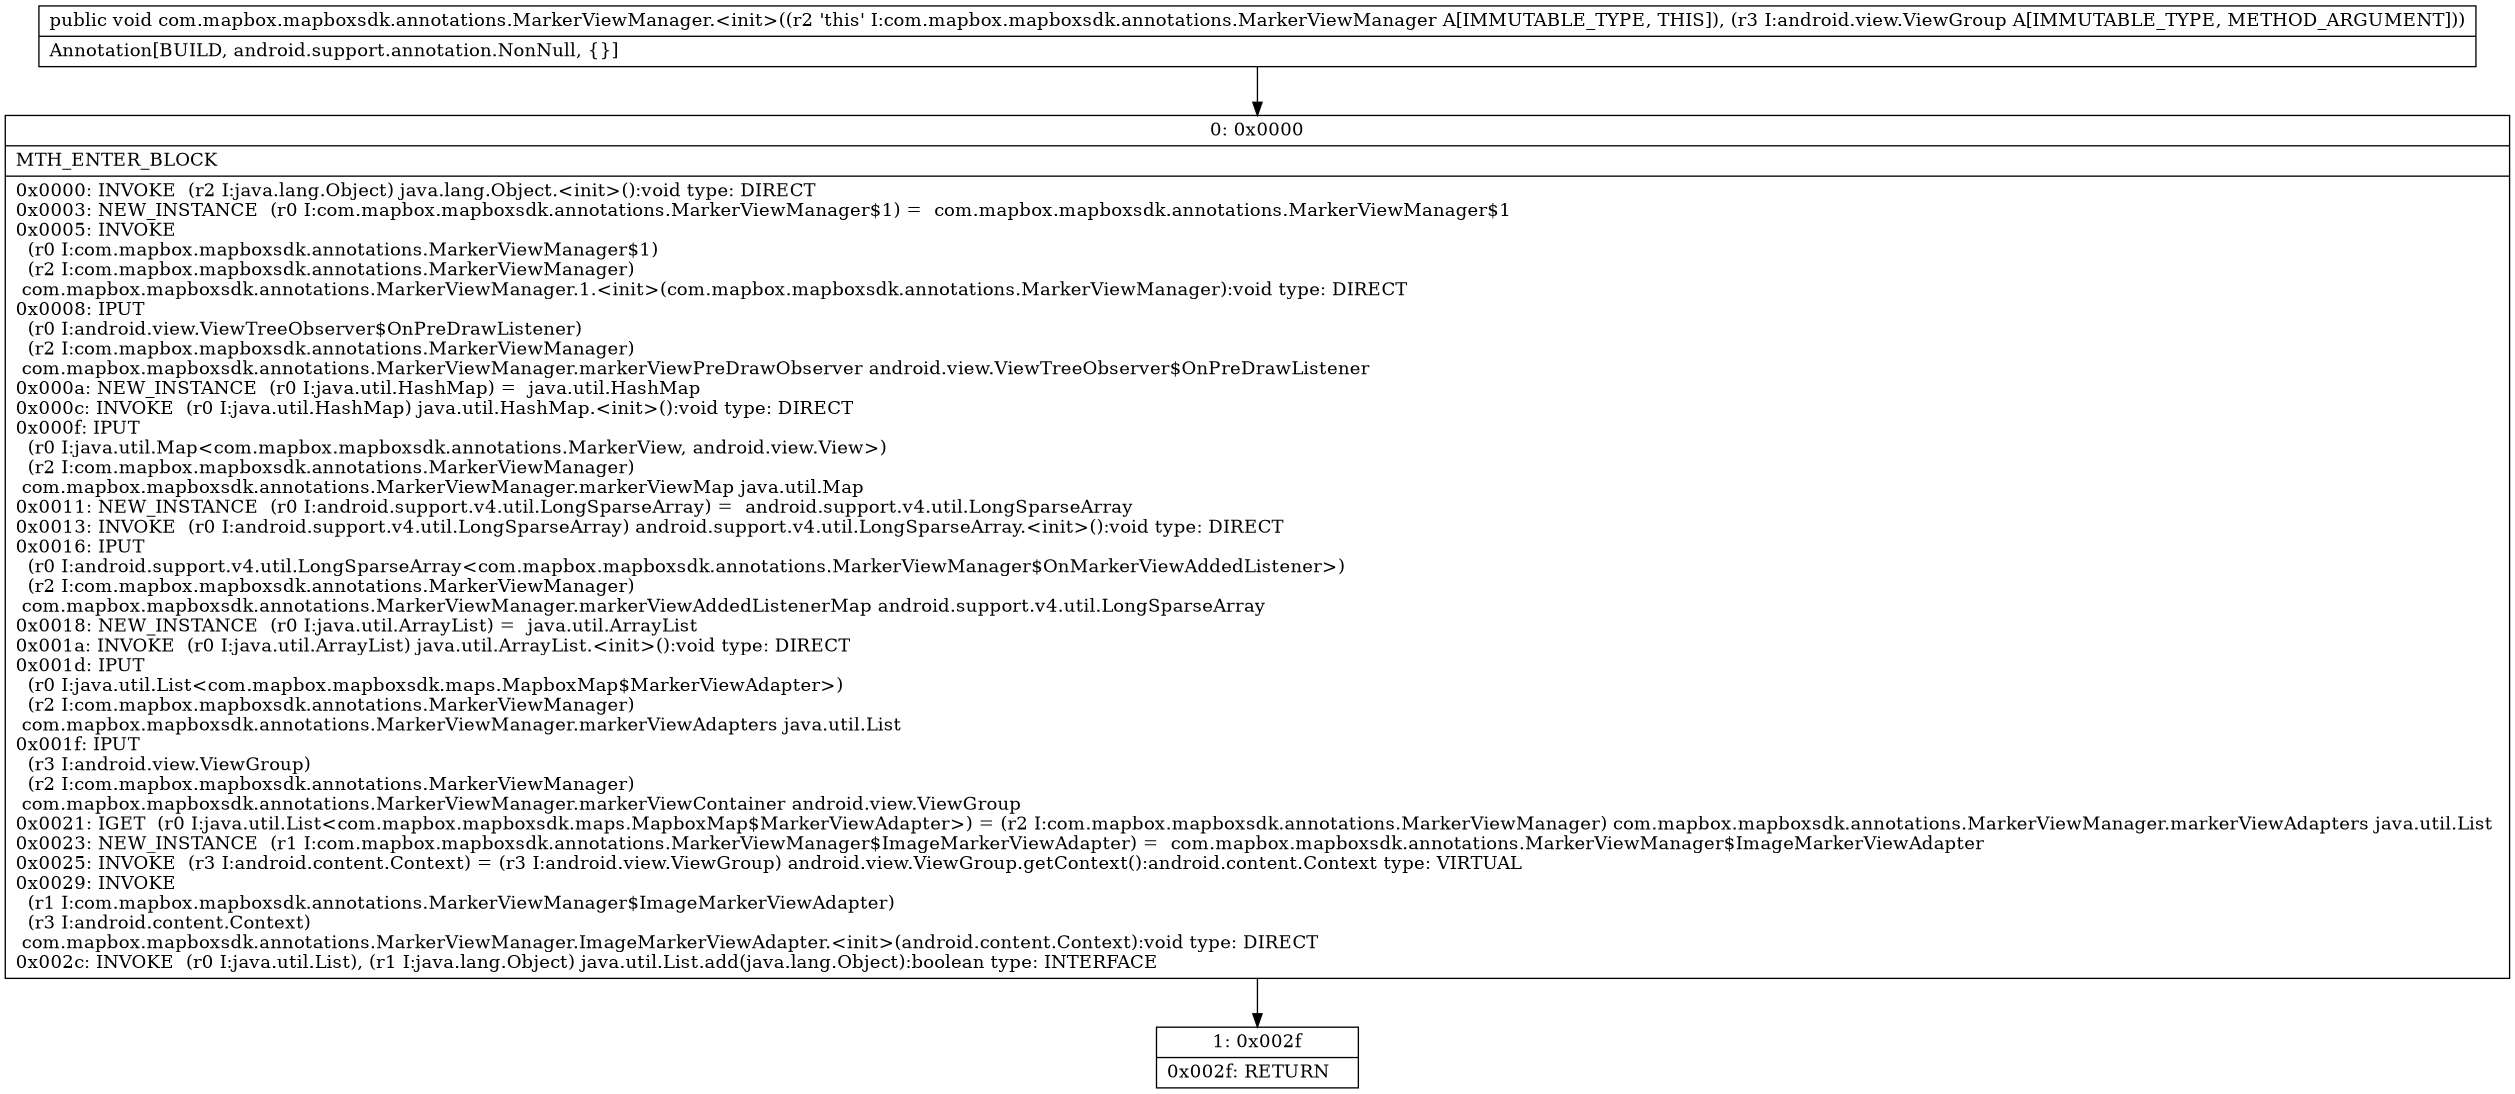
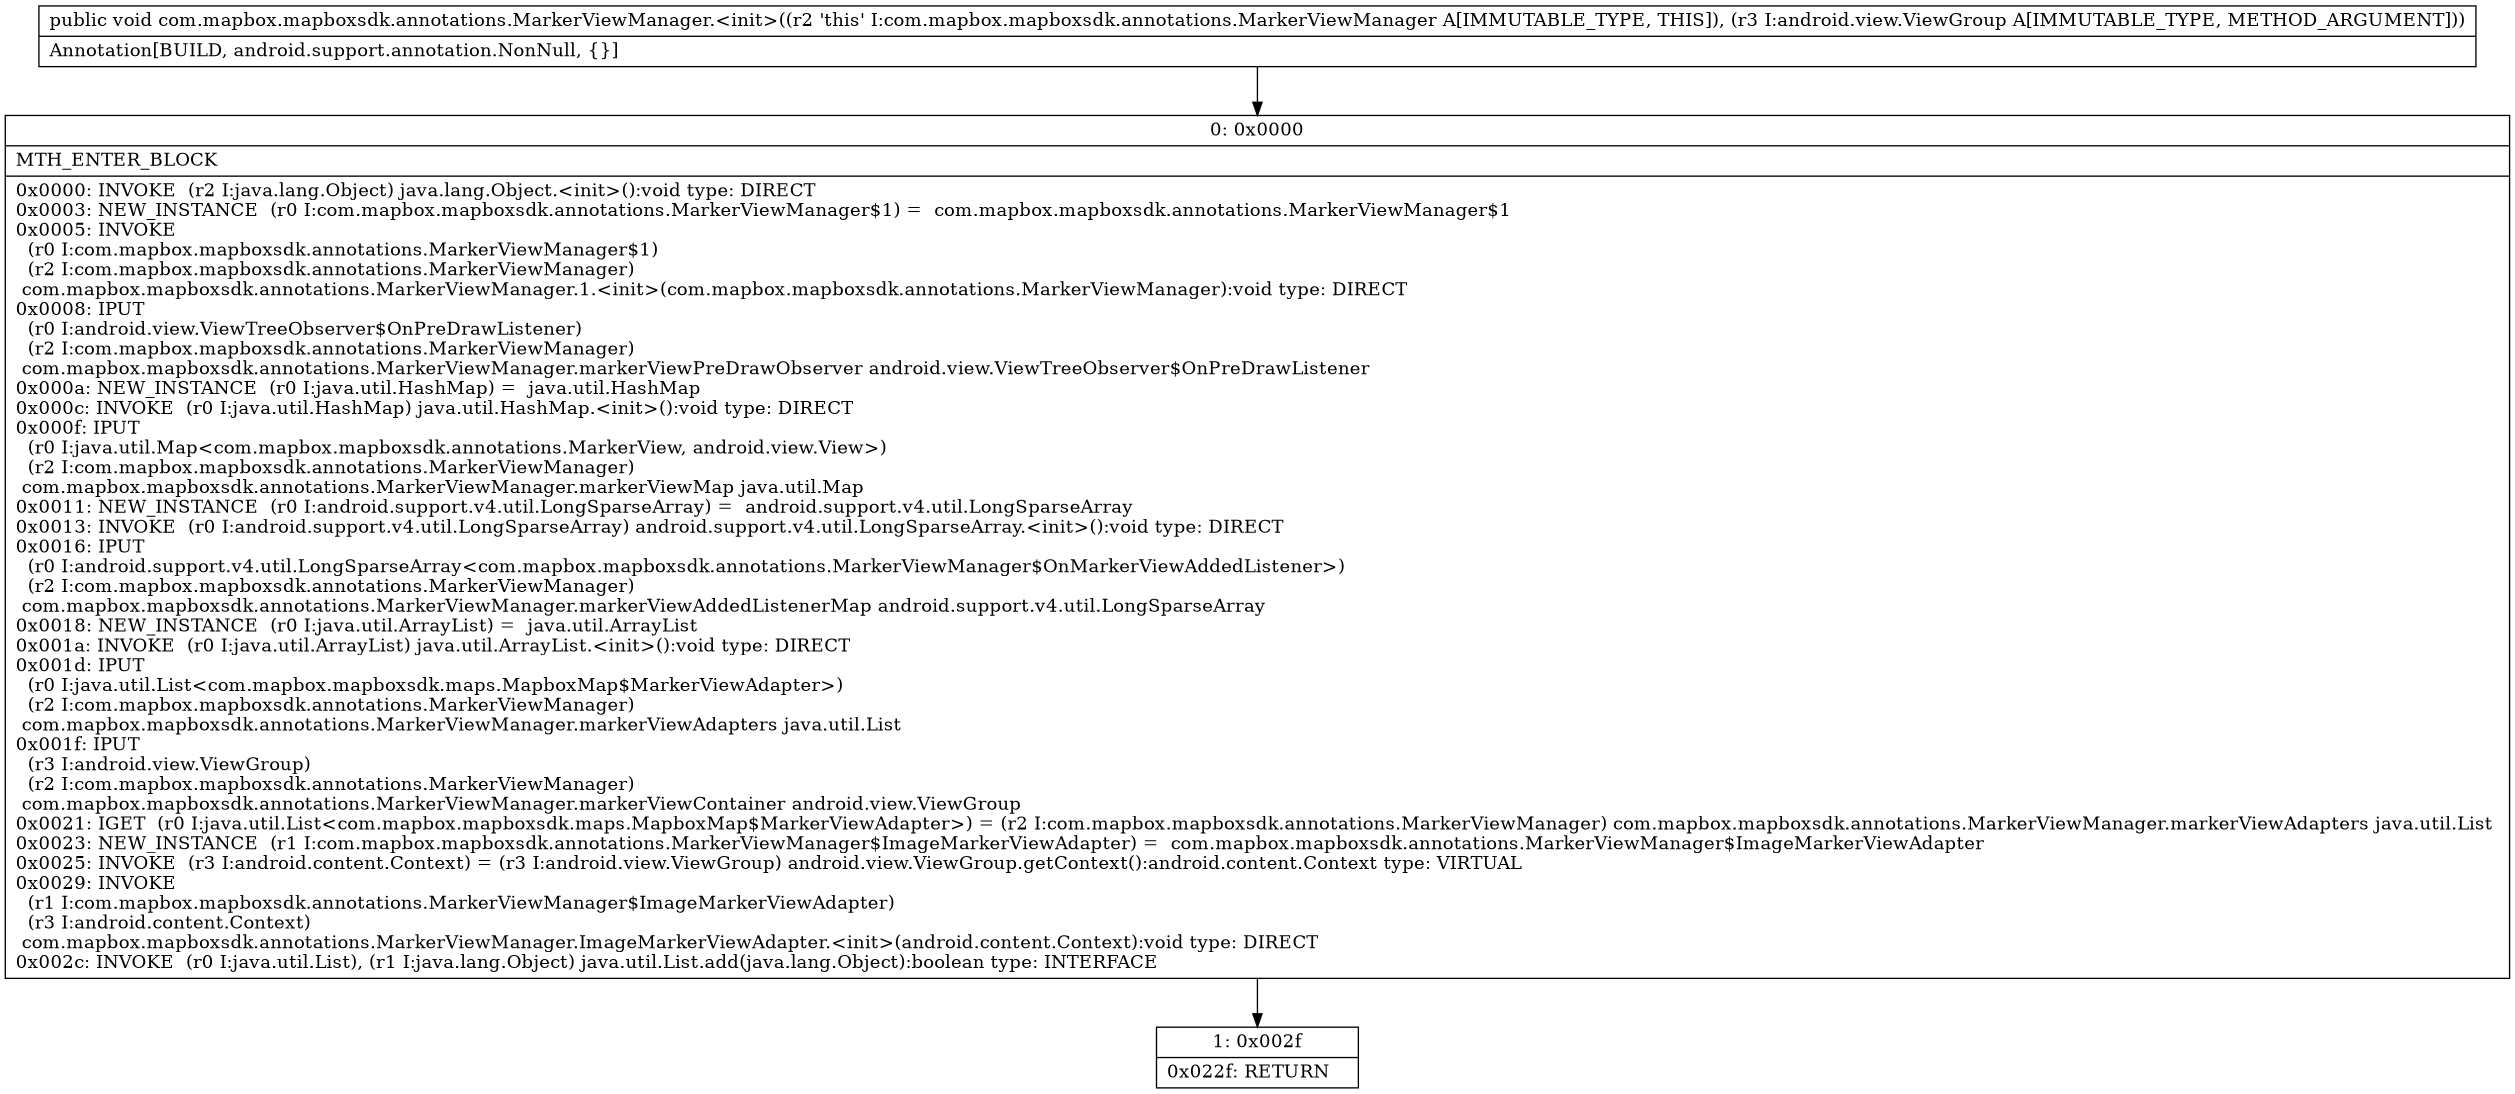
node "1: 0x002f": text "0x002f: RETURN" -> "0x022f: RETURN"
